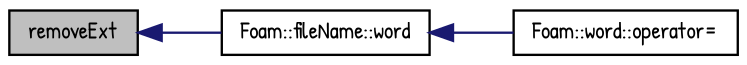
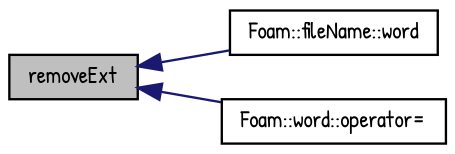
edge "Foam::word::operator=" -> "Foam::fileName::word": now "Foam::word::operator=" -> "removeExt"
